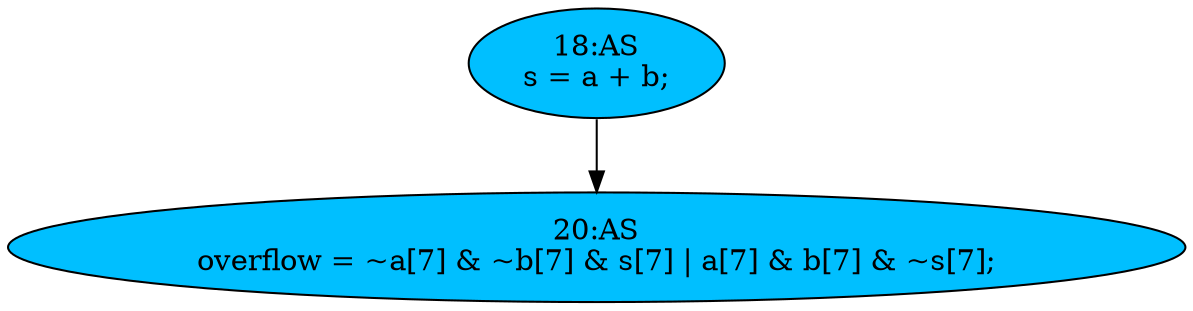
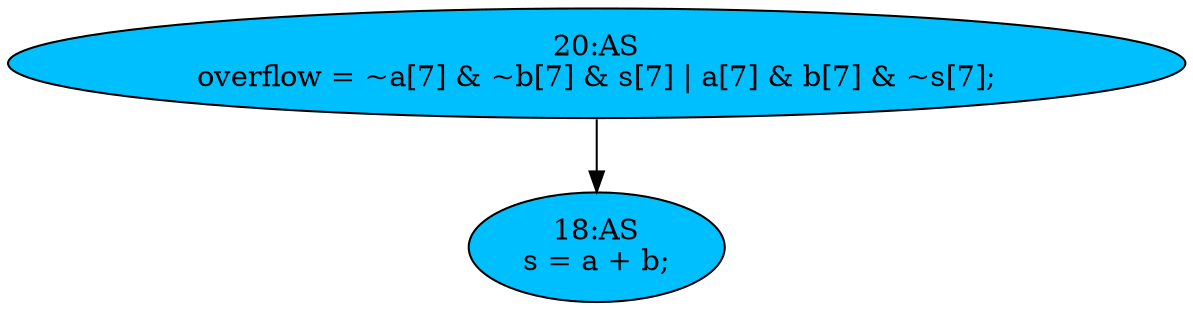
edge "18:AS s = a + b;" -> "20:AS overflow = ~a[7] & ~b[7] & s[7] | a[7] & b[7] & ~s[7];": reversed
